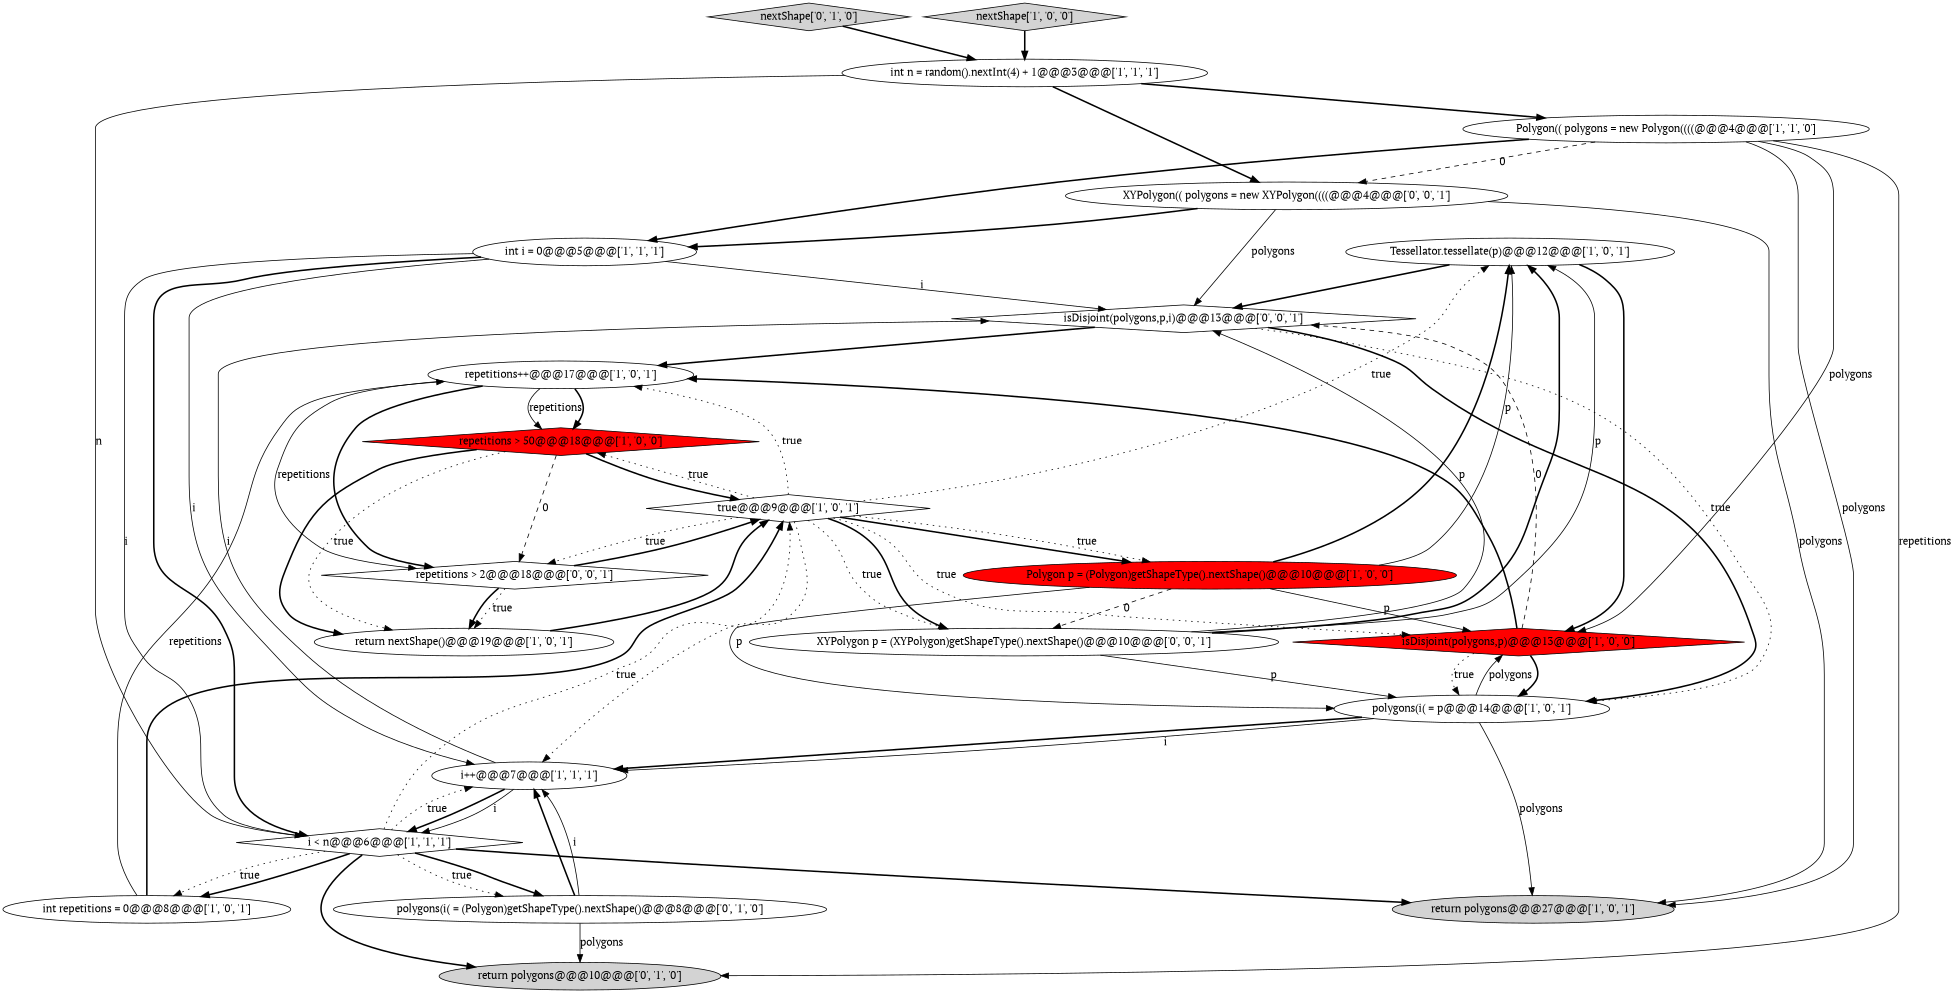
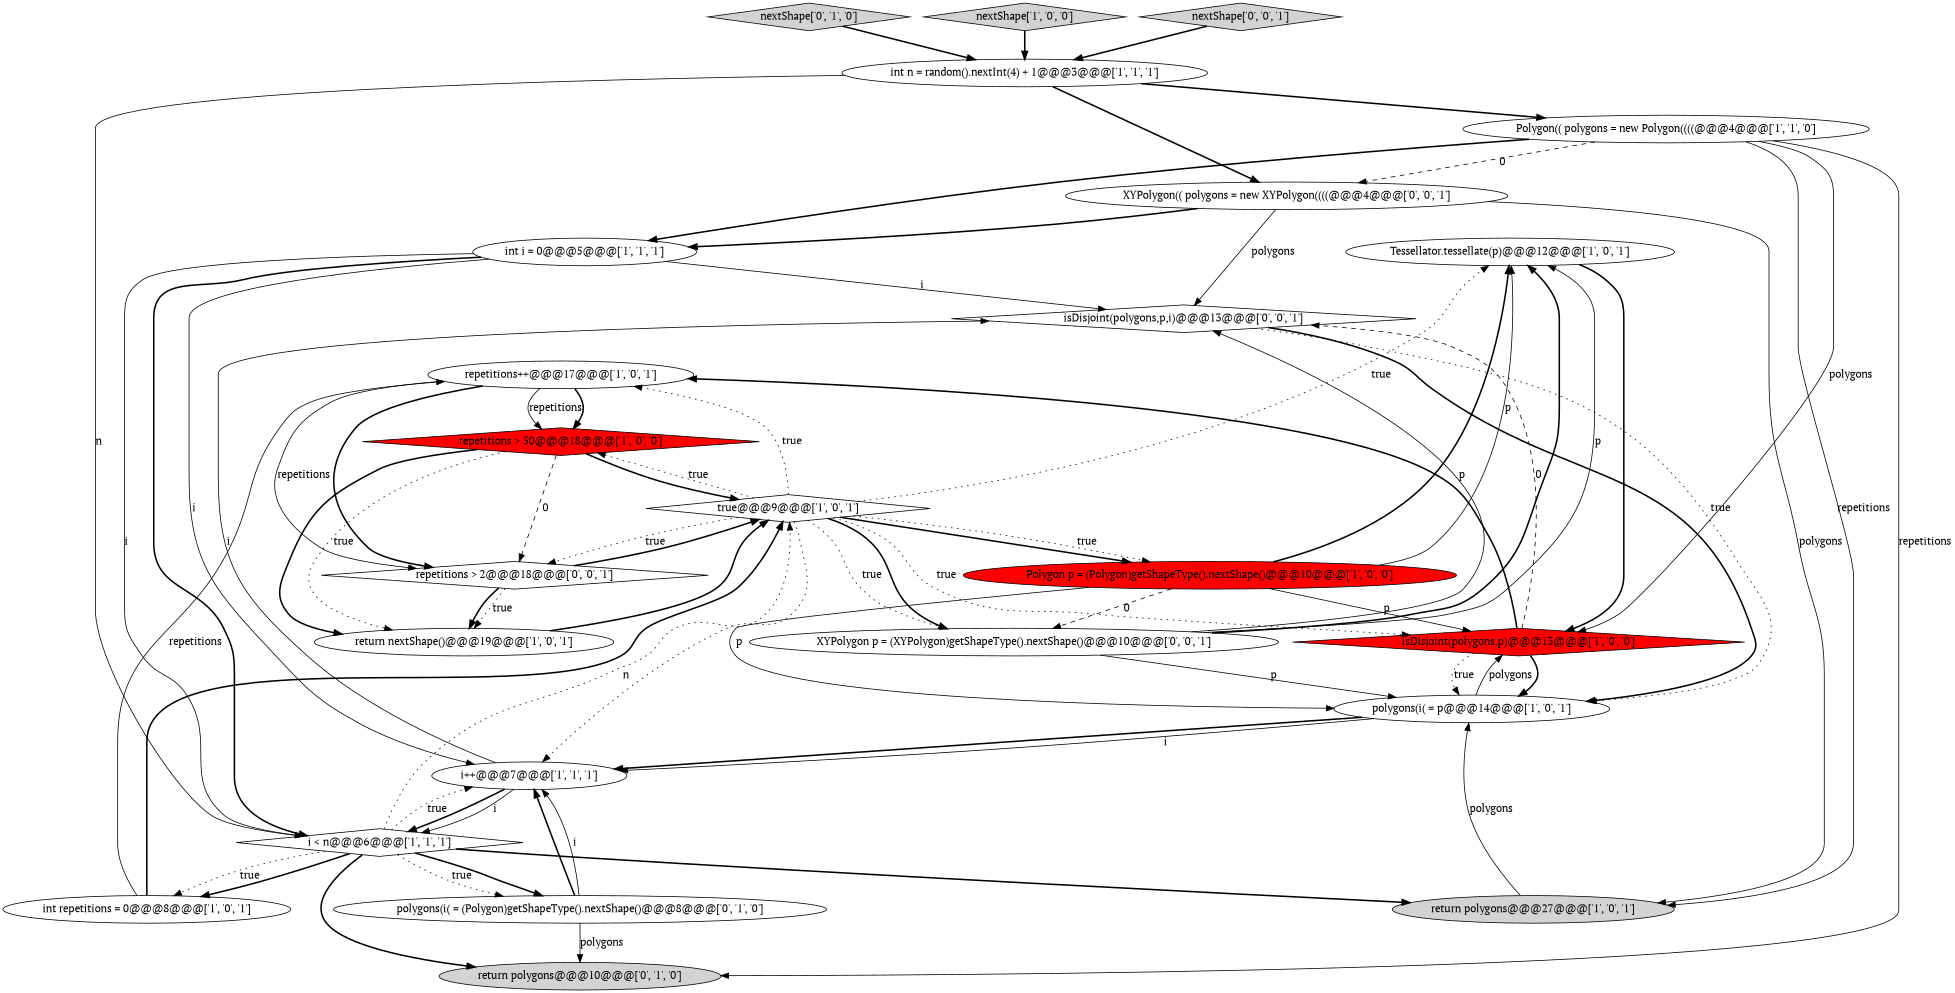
node "nextShape['0', '0', '1']": added
edge "Tessellator.tessellate(p)@@@12@@@['1', '0', '1']" -> "isDisjoint(polygons,p,i)@@@13@@@['0', '0', '1']": removed
edge "isDisjoint(polygons,p,i)@@@13@@@['0', '0', '1']" -> "repetitions++@@@17@@@['1', '0', '1']": removed
edge "Polygon(( polygons = new Polygon((((@@@4@@@['1', '1', '0']" -> "return polygons@@@27@@@['1', '0', '1']": label "polygons" -> "repetitions"
edge "i < n@@@6@@@['1', '1', '1']" -> "true@@@9@@@['1', '0', '1']": label "true" -> "n"
edge "polygons(i( = p@@@14@@@['1', '0', '1']" -> "return polygons@@@27@@@['1', '0', '1']": reversed
